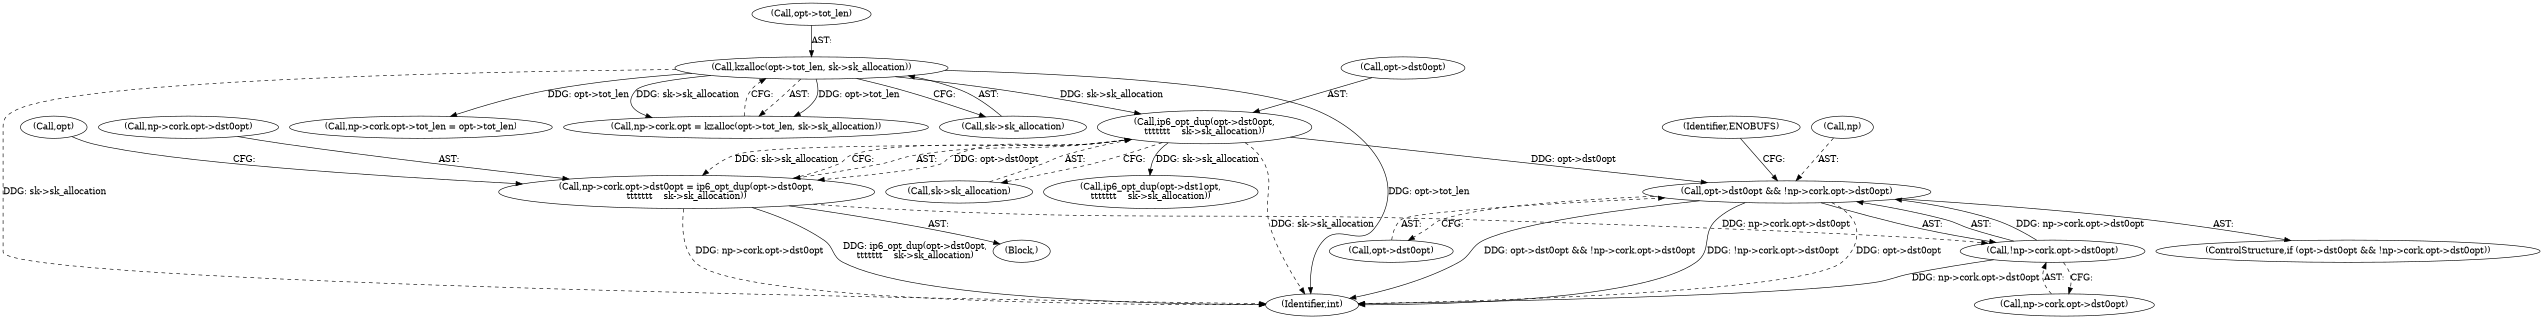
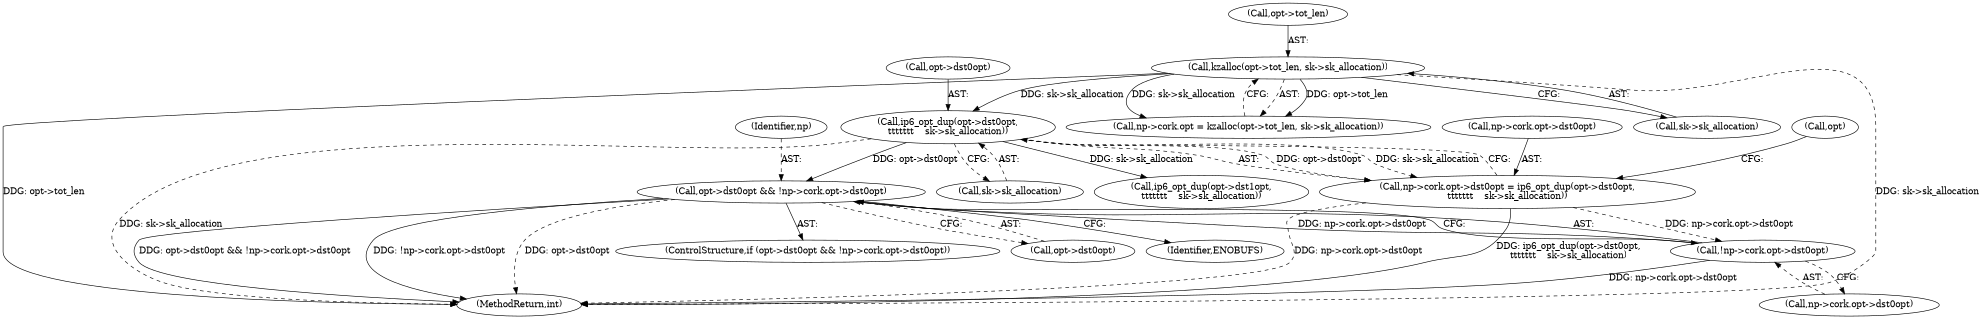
node "(Call,np->cork.opt->tot_len = opt->tot_len)": removed
node "(Call,np)": label "(Call,np)" -> "(Identifier,np)"
edge "(Identifier,ENOBUFS)" -> "(Call,opt->dst0opt && !np->cork.opt->dst0opt)": reversed
edge "(Call,opt->dst0opt && !np->cork.opt->dst0opt)" -> "(Call,!np->cork.opt->dst0opt)": label "AST: " -> "CFG: "
node "(Block,)": removed
node "(Identifier,int)": label "(Identifier,int)" -> "(MethodReturn,int)"
